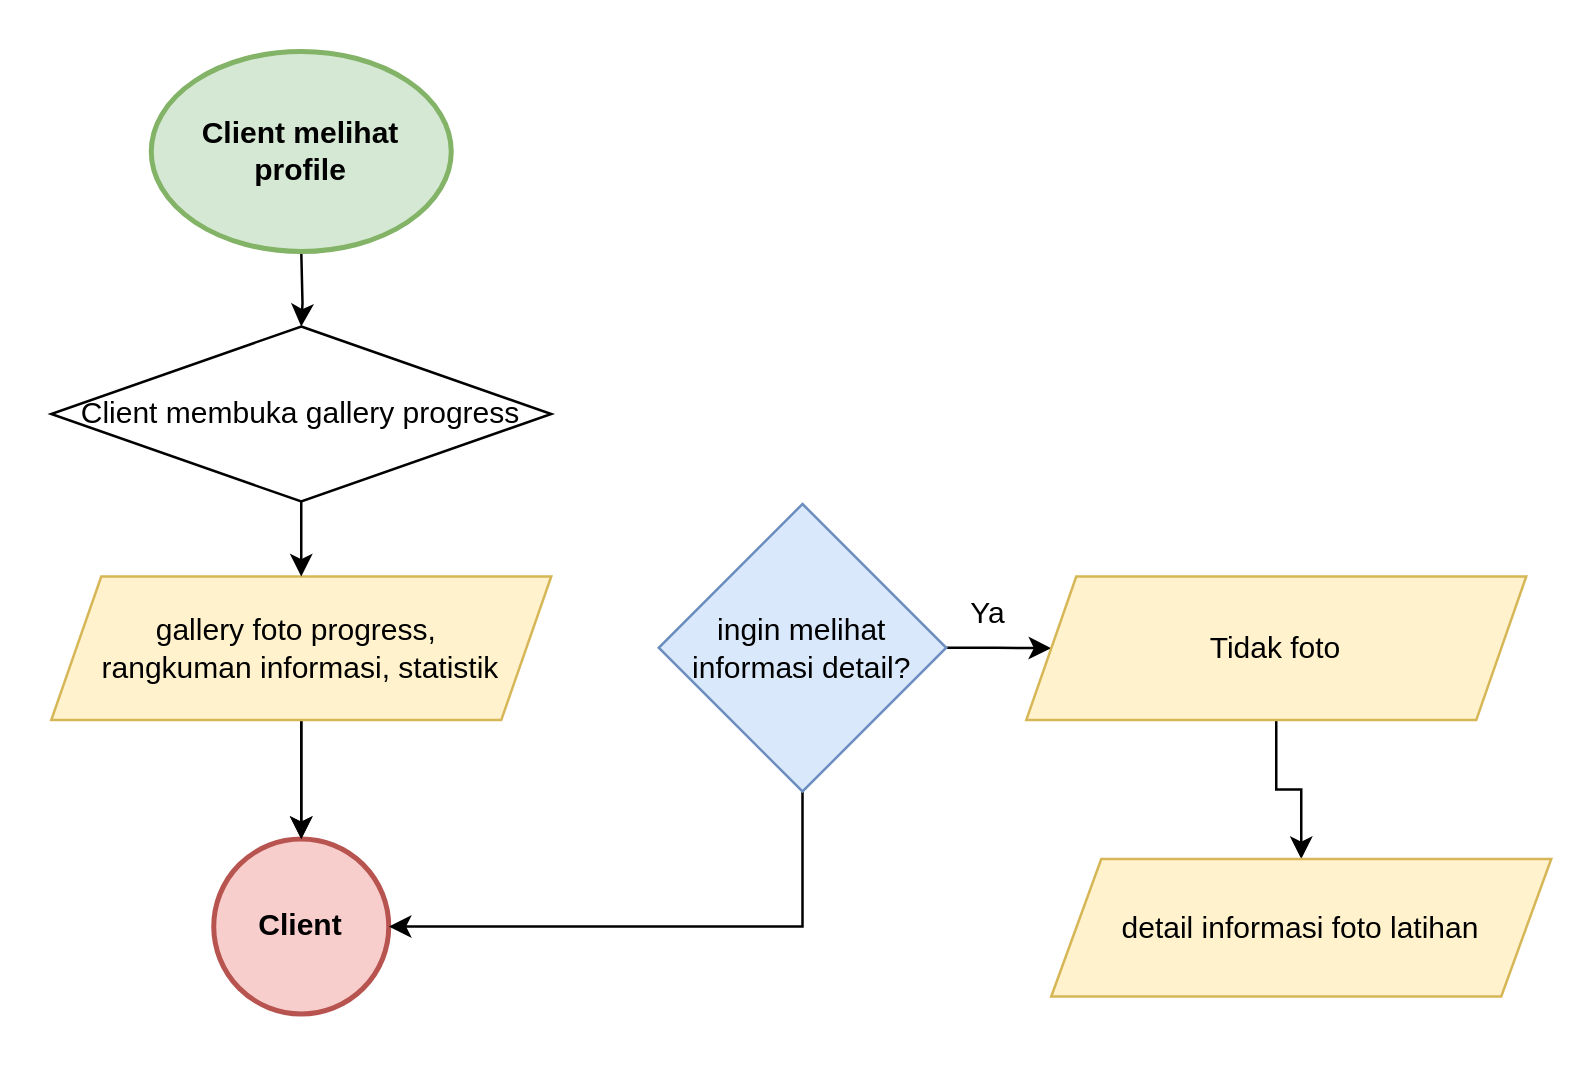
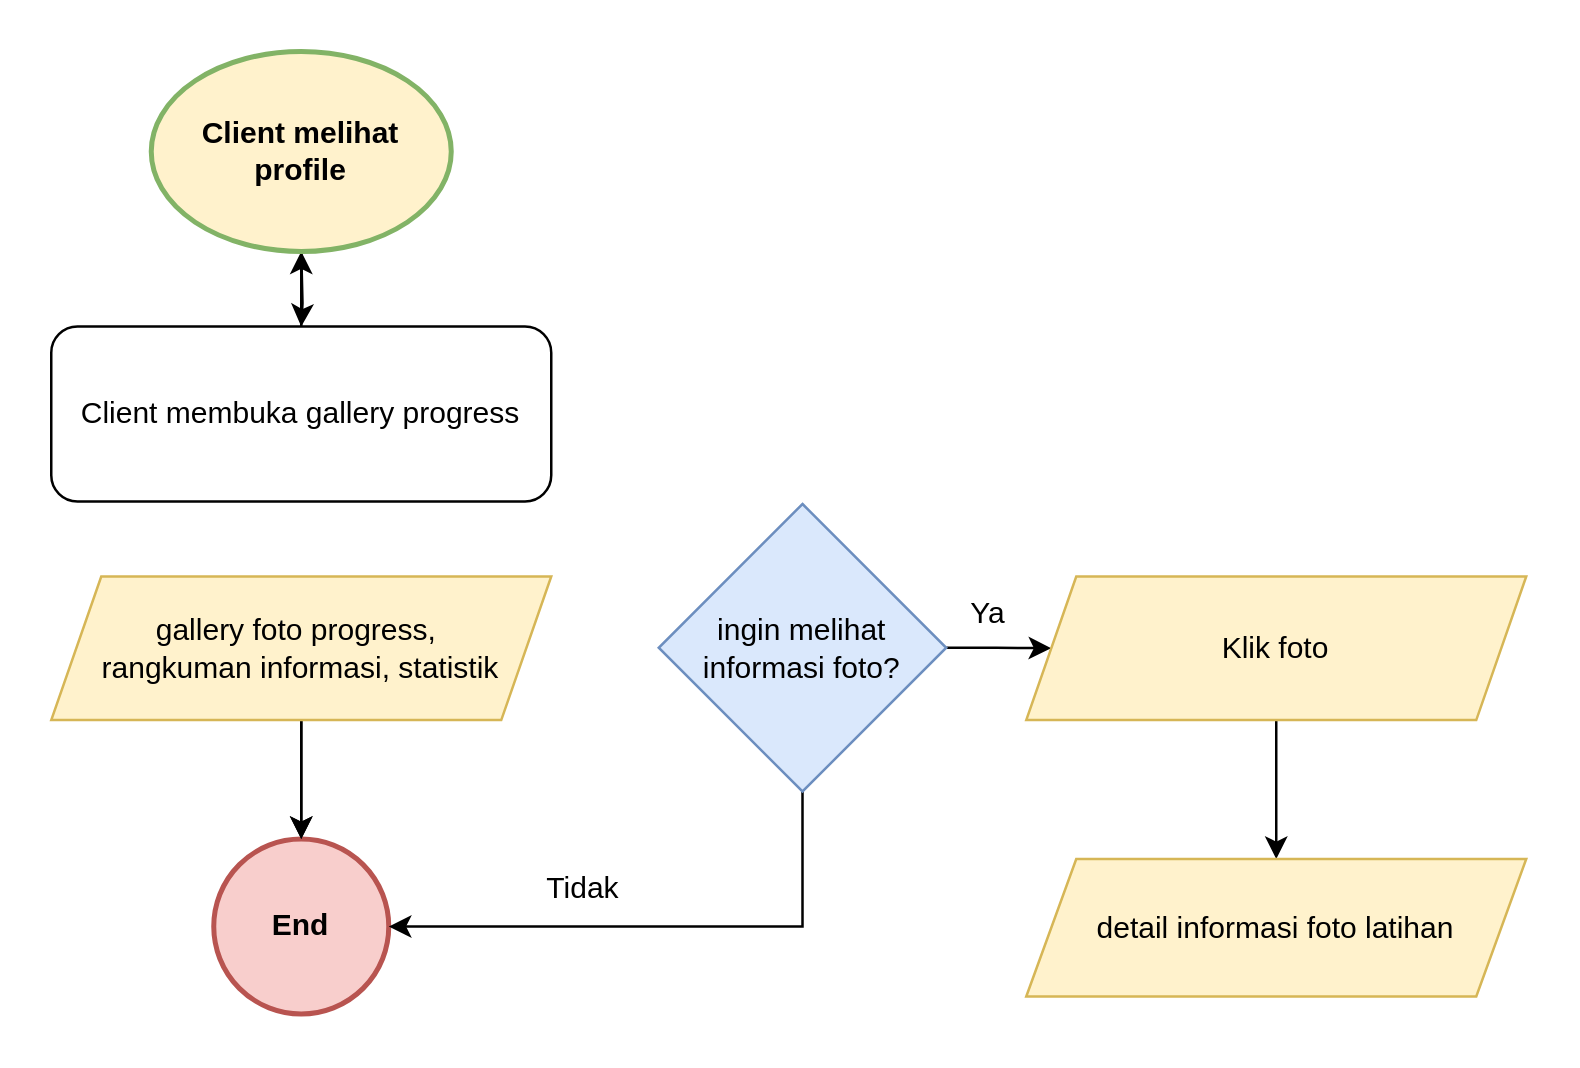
node "Client melihat profile": fillcolor #d5e8d4 -> #fff2cc
node "Client membuka gallery progress": shape diamond -> rounded rectangle
edge "Client membuka gallery progress" -> "gallery foto progress, rangkuman informasi, statistik": now "Client membuka gallery progress" -> "Client melihat profile"
node "ingin melihat informasi detail?": label "ingin melihat informasi detail?" -> "ingin melihat informasi foto?"
node "Tidak foto": label "Tidak foto" -> "Klik foto"
node "Tidak": added
node "Client": label "Client" -> "End"
node "detail informasi foto latihan": moved (1301, 928) -> (1276, 928)
